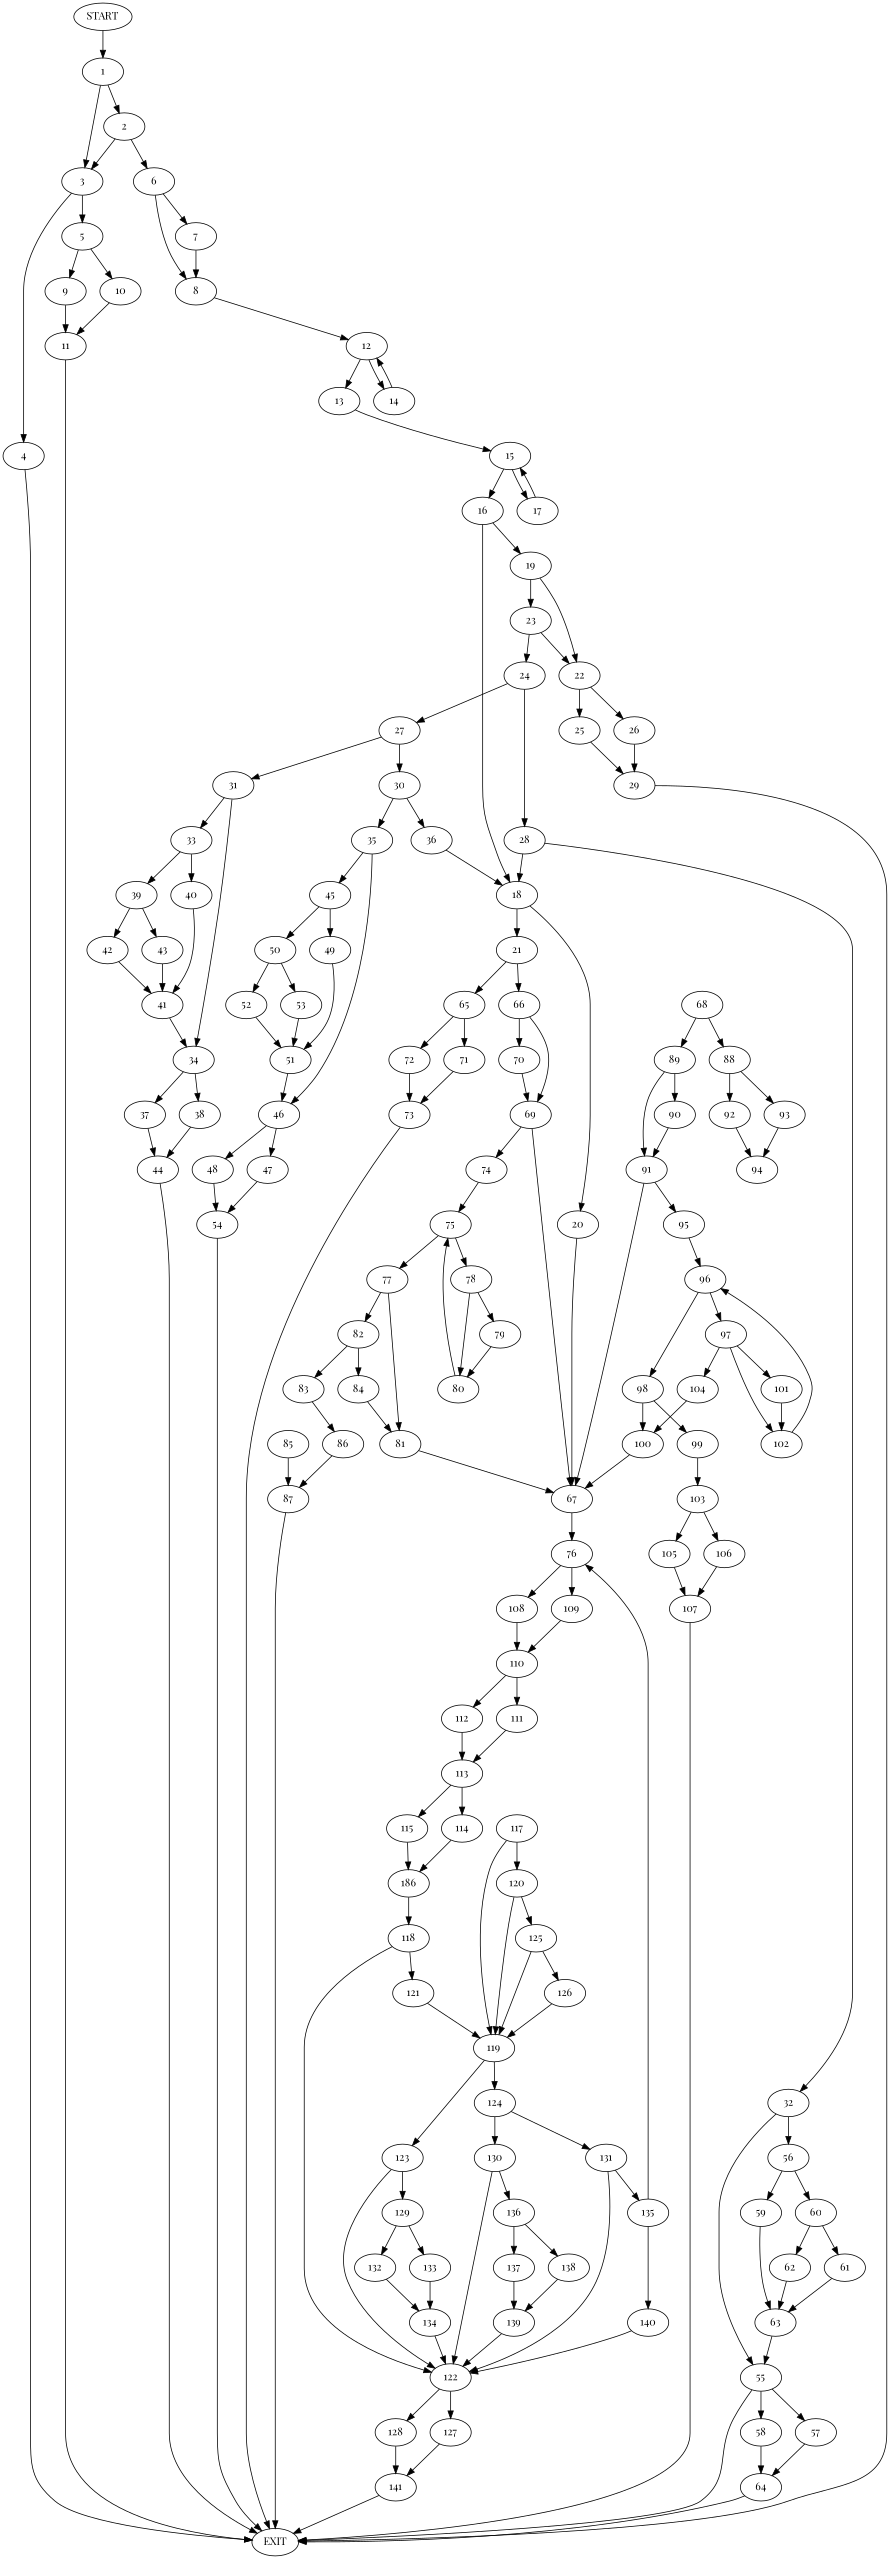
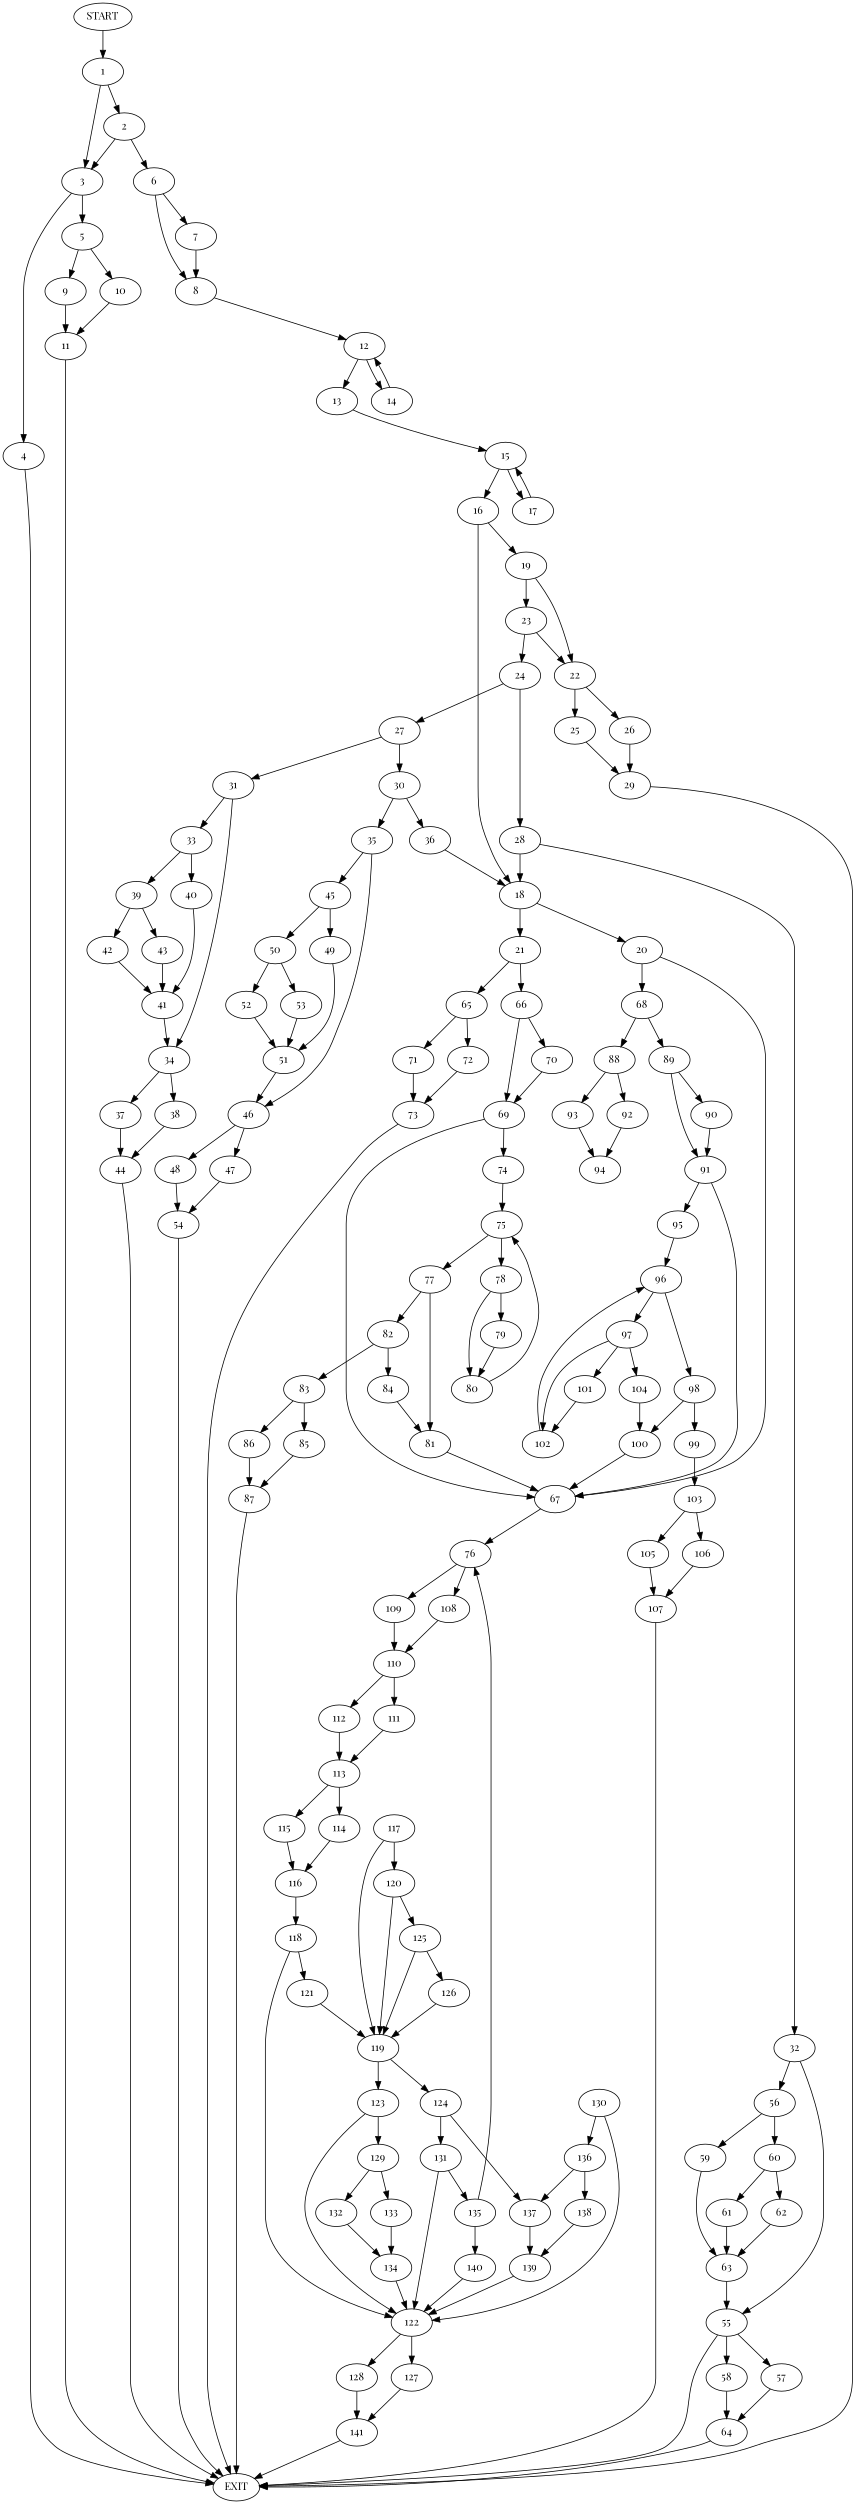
edge "20" -> "68": added
edge "83" -> "85": added
node "186": label "186" -> "116"
edge "124" -> "130": now "124" -> "137"
